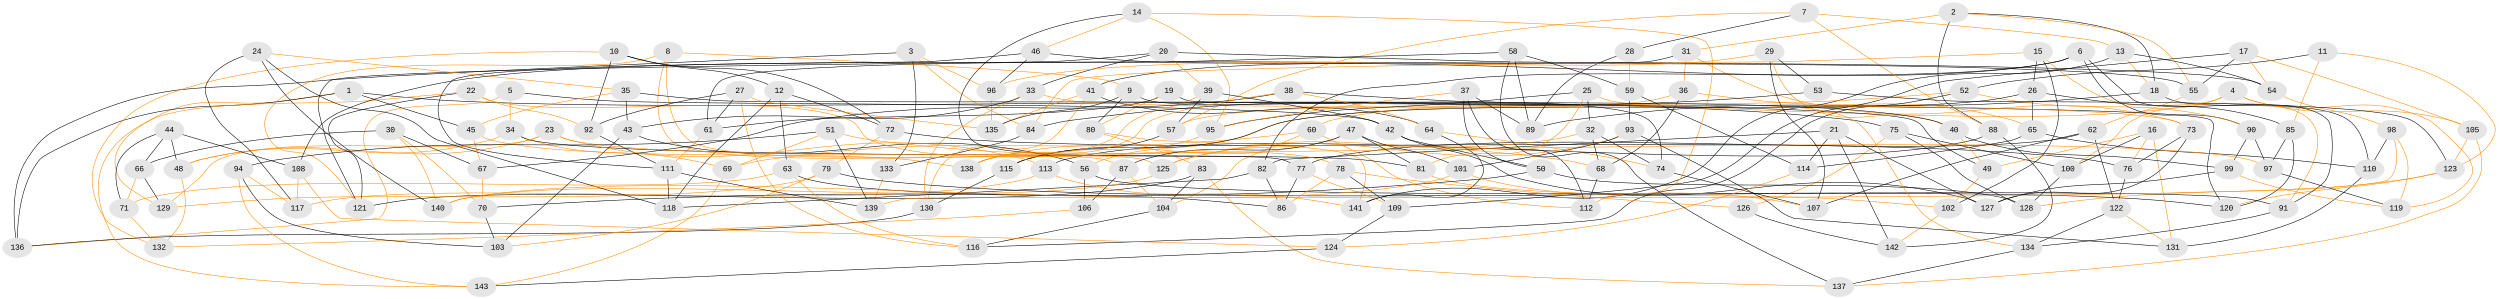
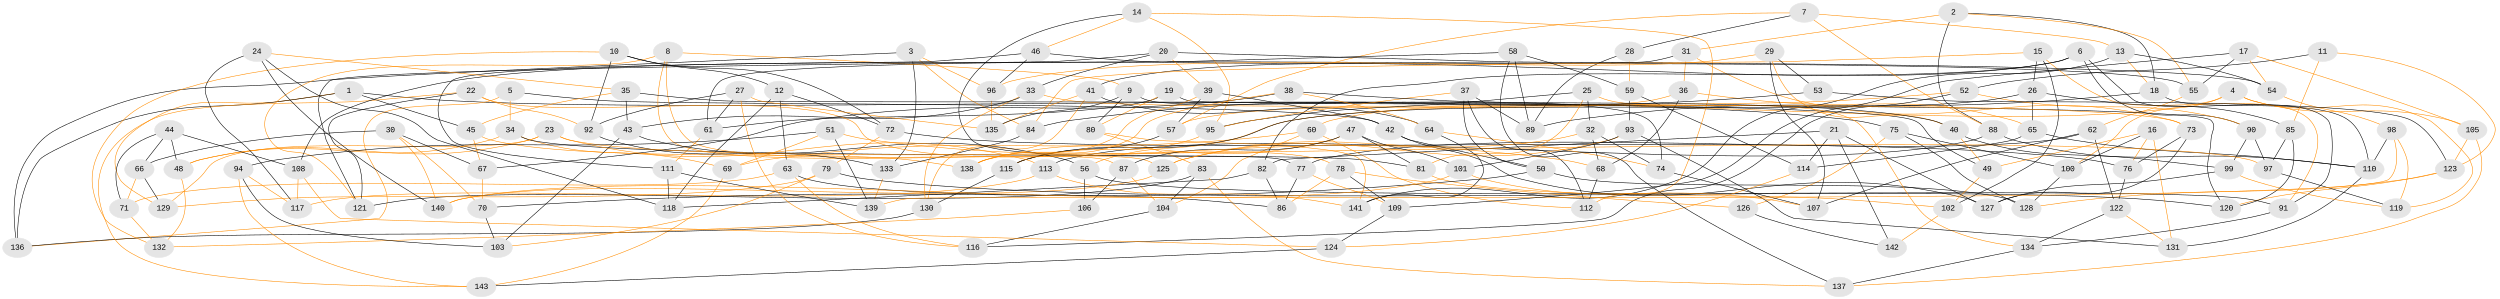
edge "92" -- "111": now "92" -- "133"
edge "88" -- "142": now "88" -- "110"
